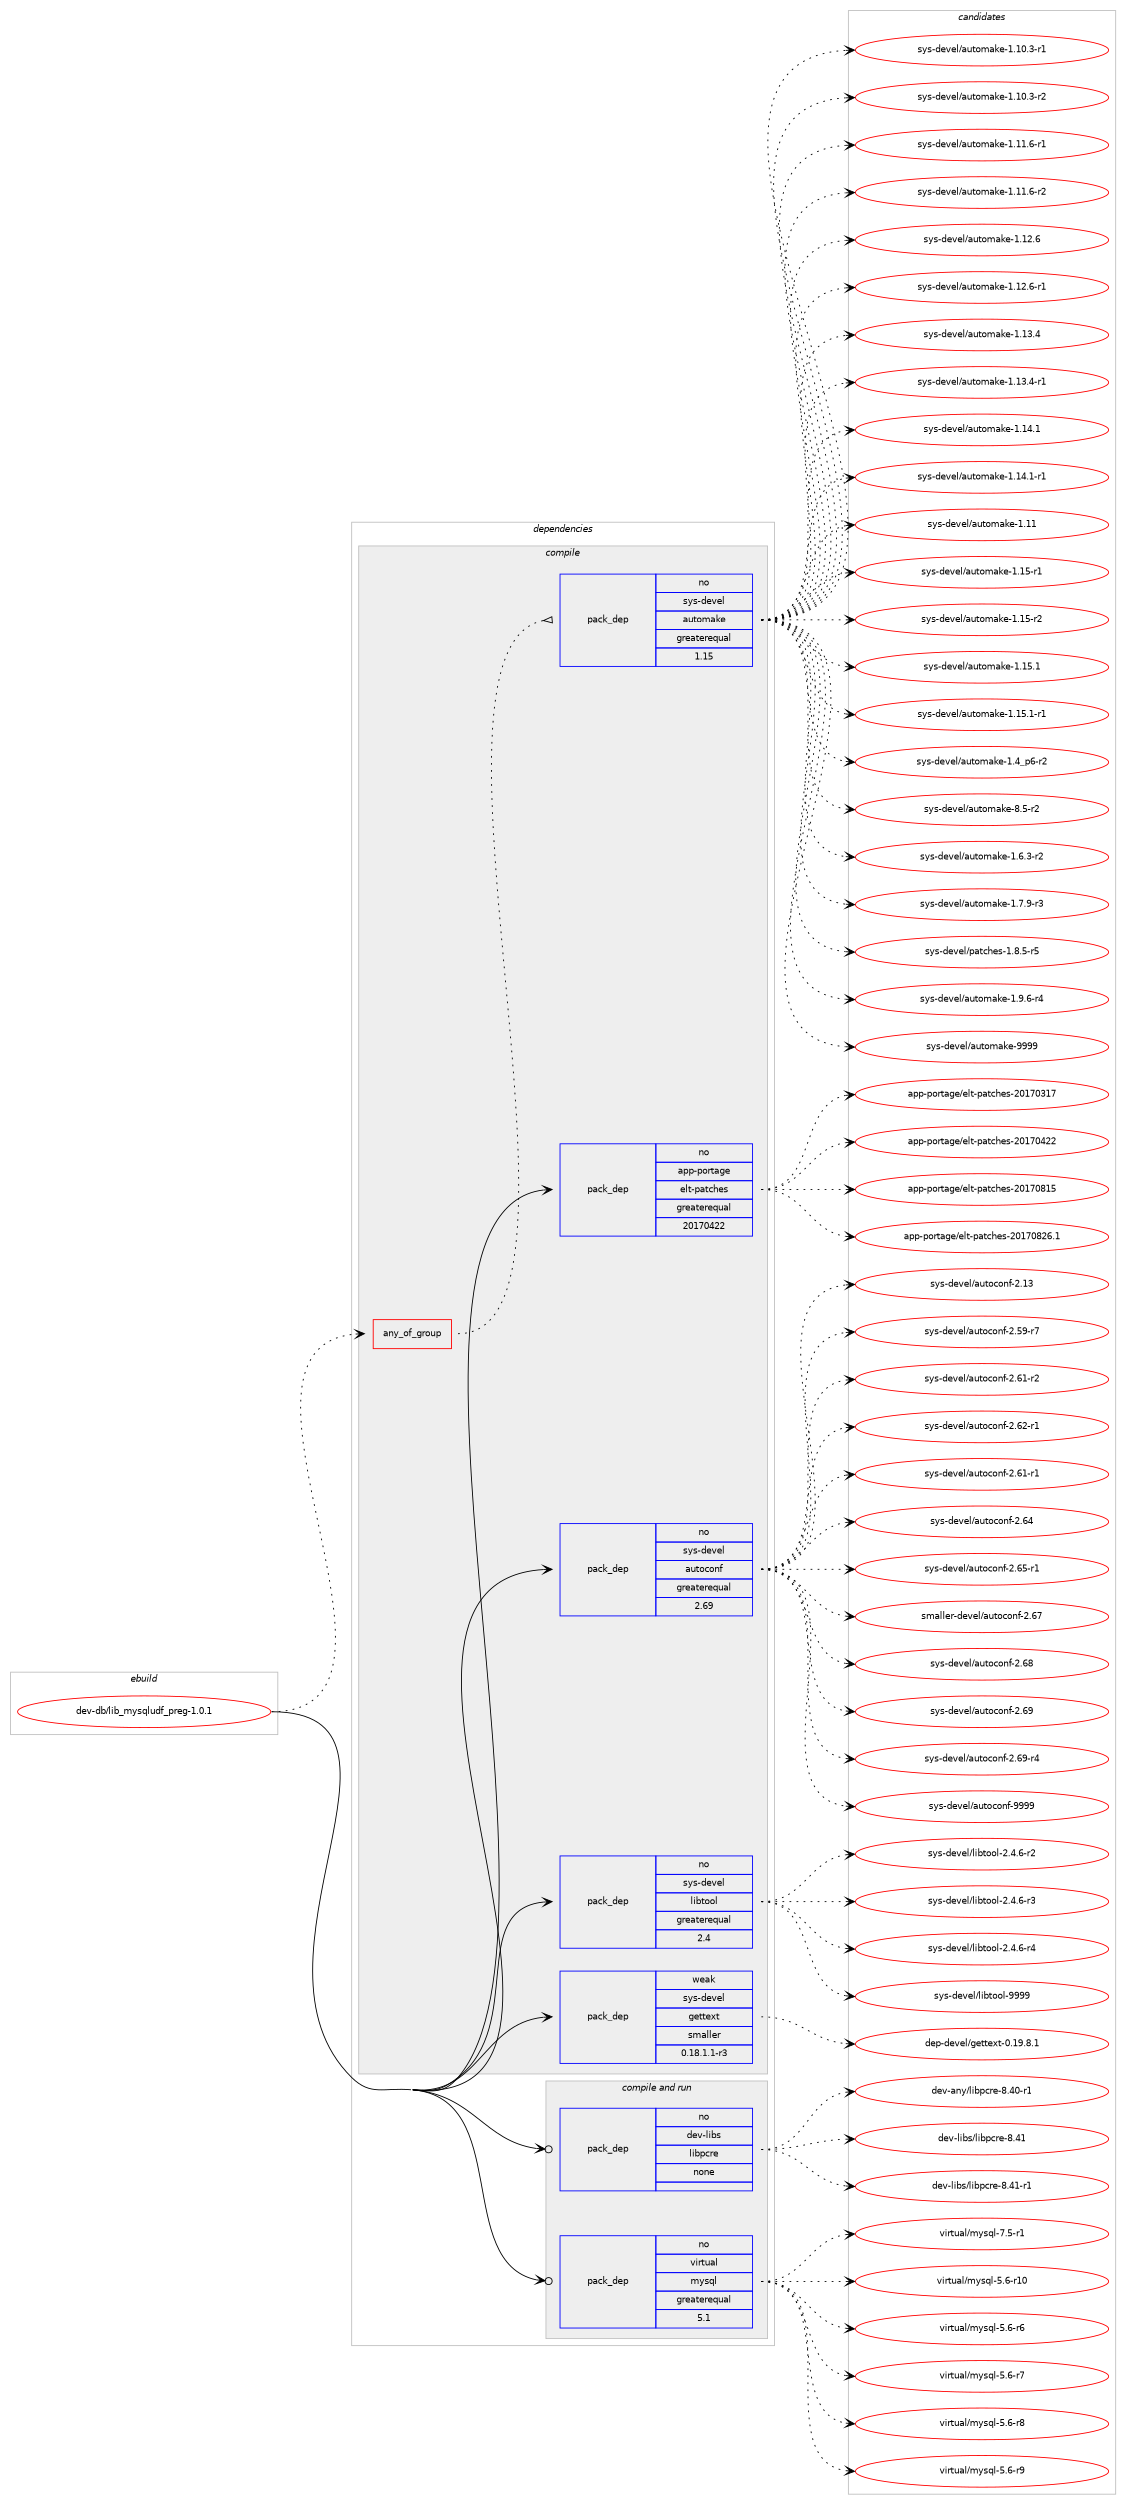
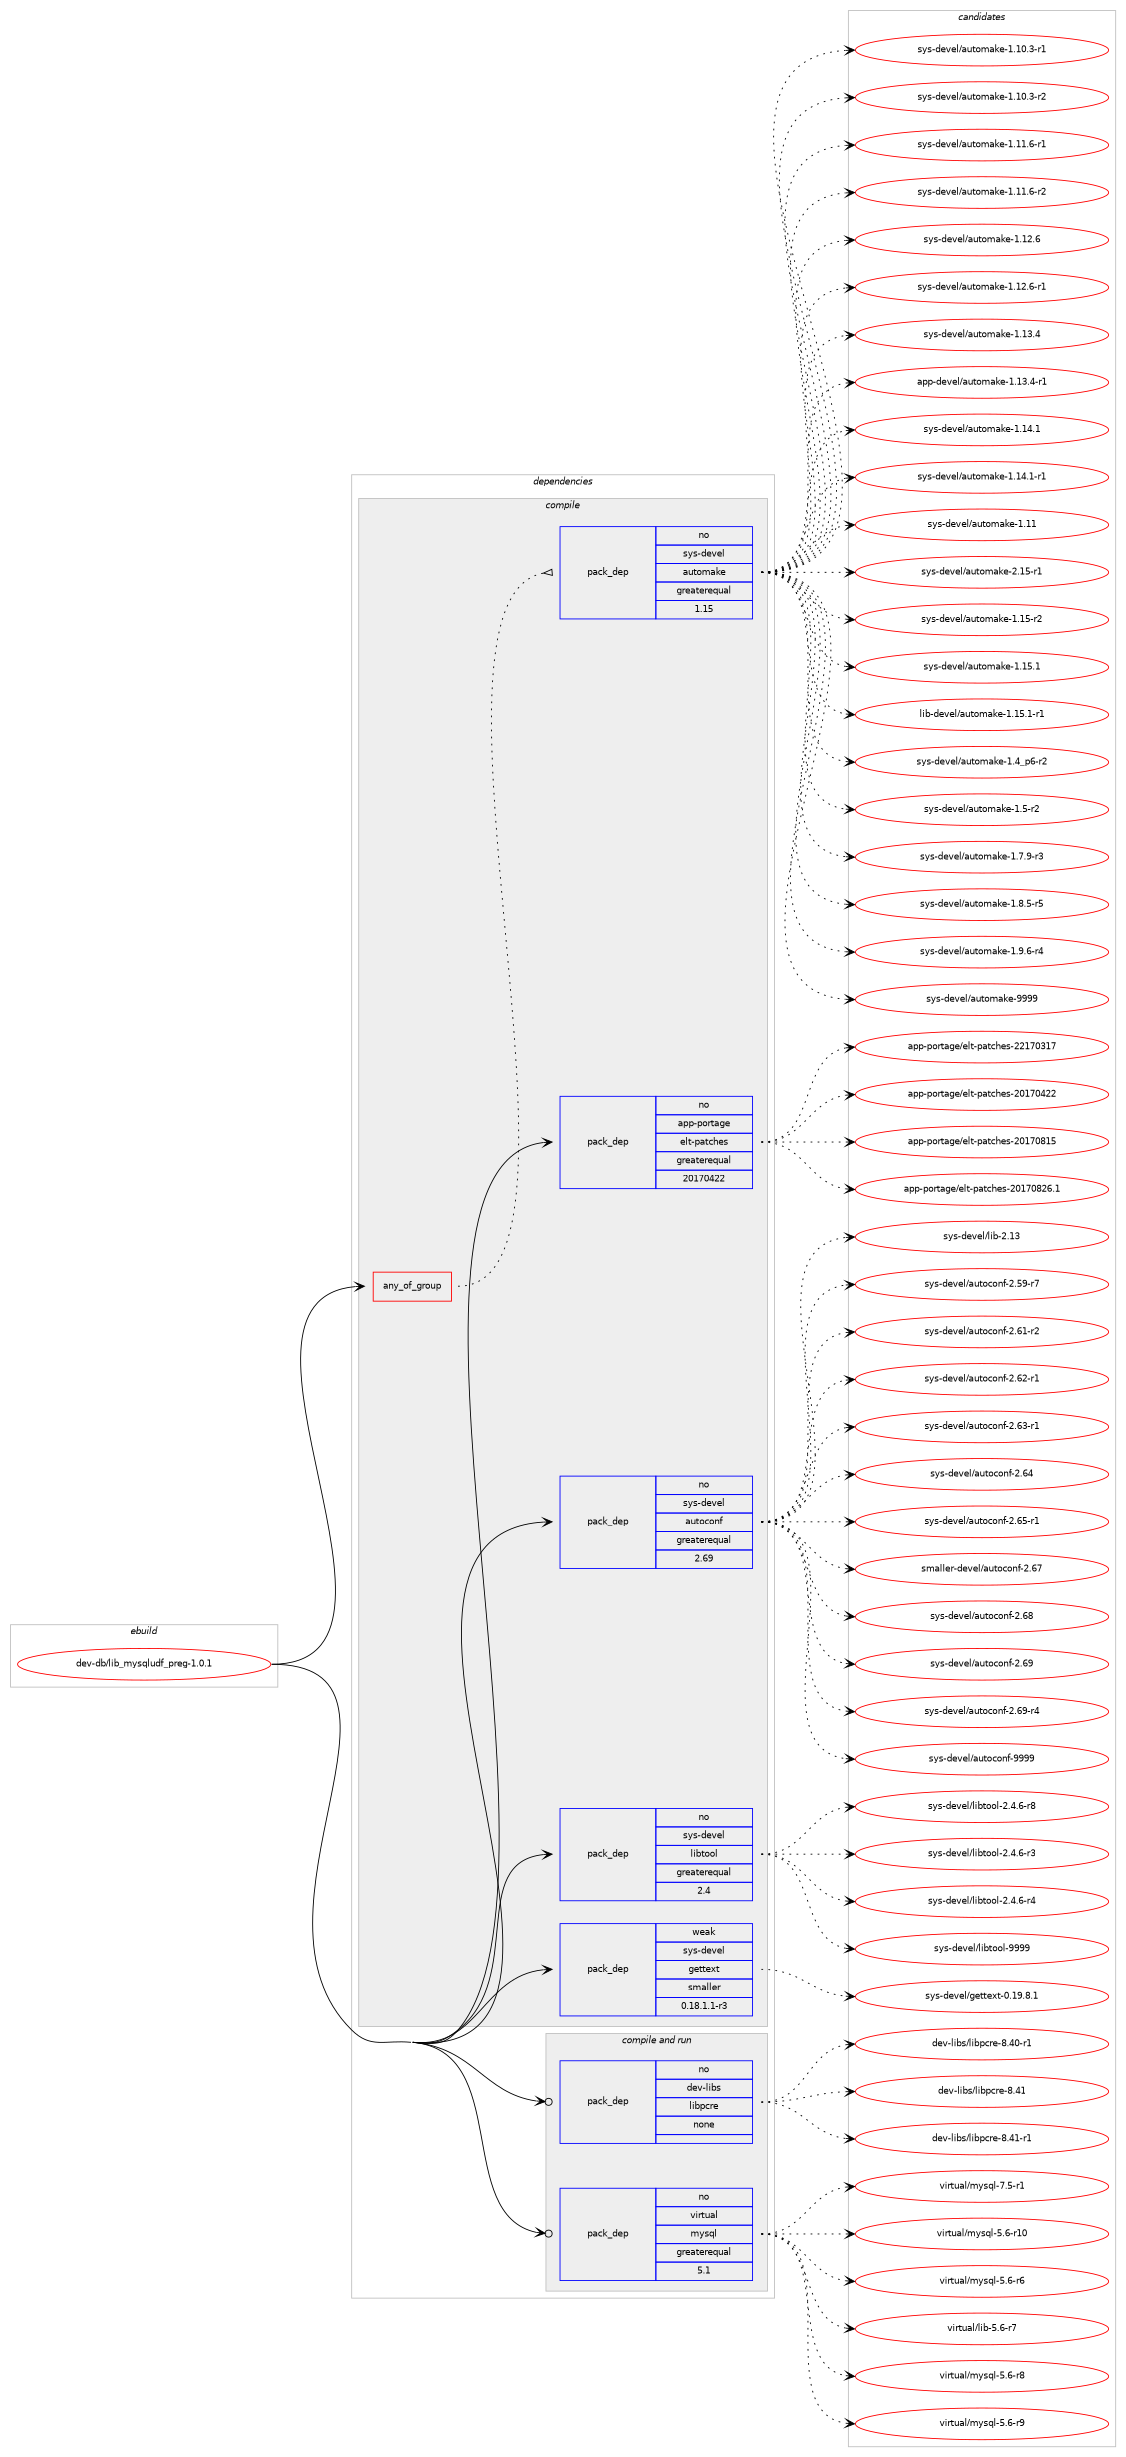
node "sys-devel/automake-1.13.4-r1": label "sys-devel/automake-1.13.4-r1" -> "app-devel/automake-1.13.4-r1"
node "sys-devel/automake-1.15-r1": label "sys-devel/automake-1.15-r1" -> "sys-devel/automake-2.15-r1"
node "sys-devel/automake-1.15.1-r1": label "sys-devel/automake-1.15.1-r1" -> "lib-devel/automake-1.15.1-r1"
node "sys-devel/automake-8.5-r2": label "sys-devel/automake-8.5-r2" -> "sys-devel/automake-1.5-r2"
node "sys-devel/automake-1.6.3-r2": removed
node "sys-devel/patches-1.8.5-r5": label "sys-devel/patches-1.8.5-r5" -> "sys-devel/automake-1.8.5-r5"
node "app-portage/elt-patches-20170317": label "app-portage/elt-patches-20170317" -> "app-portage/elt-patches-22170317"
node "sys-devel/autoconf-2.13": label "sys-devel/autoconf-2.13" -> "sys-devel/lib-2.13"
node "sys-devel/autoconf-2.61-r1": label "sys-devel/autoconf-2.61-r1" -> "sys-devel/autoconf-2.63-r1"
edge "dev-db/lib_mysqludf_preg-1.0.1" -> "any_of_group": style dotted -> solid
node "sys-devel/libtool-2.4.6-r2": label "sys-devel/libtool-2.4.6-r2" -> "sys-devel/libtool-2.4.6-r8"
node "dep-devel/gettext-0.19.8.1": label "dep-devel/gettext-0.19.8.1" -> "sys-devel/gettext-0.19.8.1"
node "dev-any/libpcre-8.40-r1": label "dev-any/libpcre-8.40-r1" -> "dev-libs/libpcre-8.40-r1"
node "virtual/mysql-5.6-r7": label "virtual/mysql-5.6-r7" -> "virtual/lib-5.6-r7"
